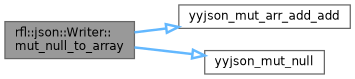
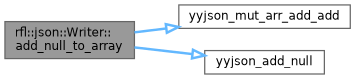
node "rfl::json::Writer:: mut_null_to_array": label "rfl::json::Writer:: mut_null_to_array" -> "rfl::json::Writer:: add_null_to_array"
node "yyjson_mut_null": label "yyjson_mut_null" -> "yyjson_add_null"
